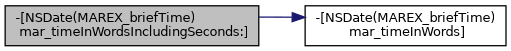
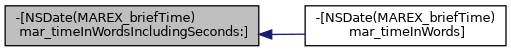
edge "-[NSDate(MAREX_briefTime) mar_timeInWordsIncludingSeconds:]" -> "-[NSDate(MAREX_briefTime) mar_timeInWords]": reversed
